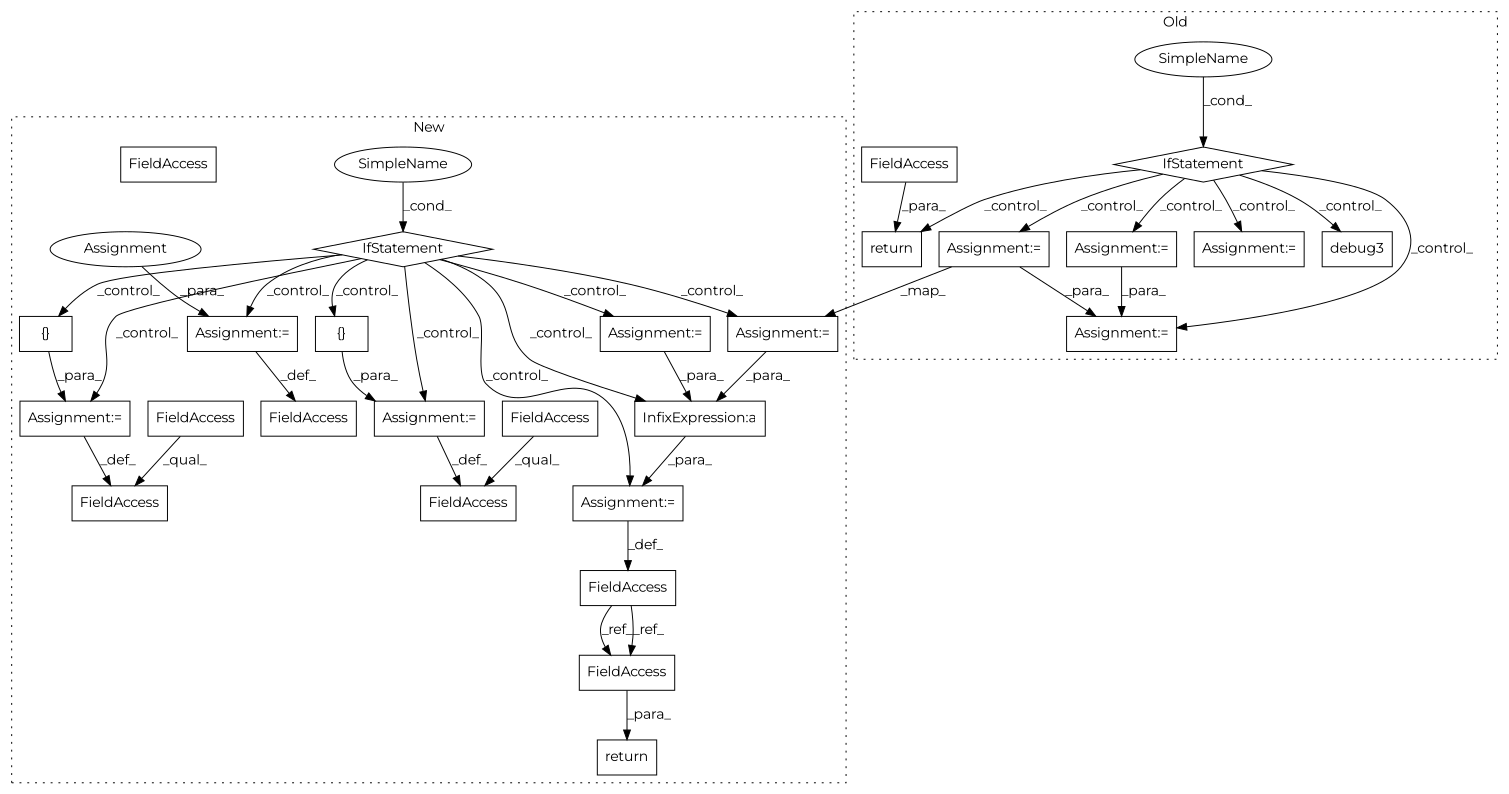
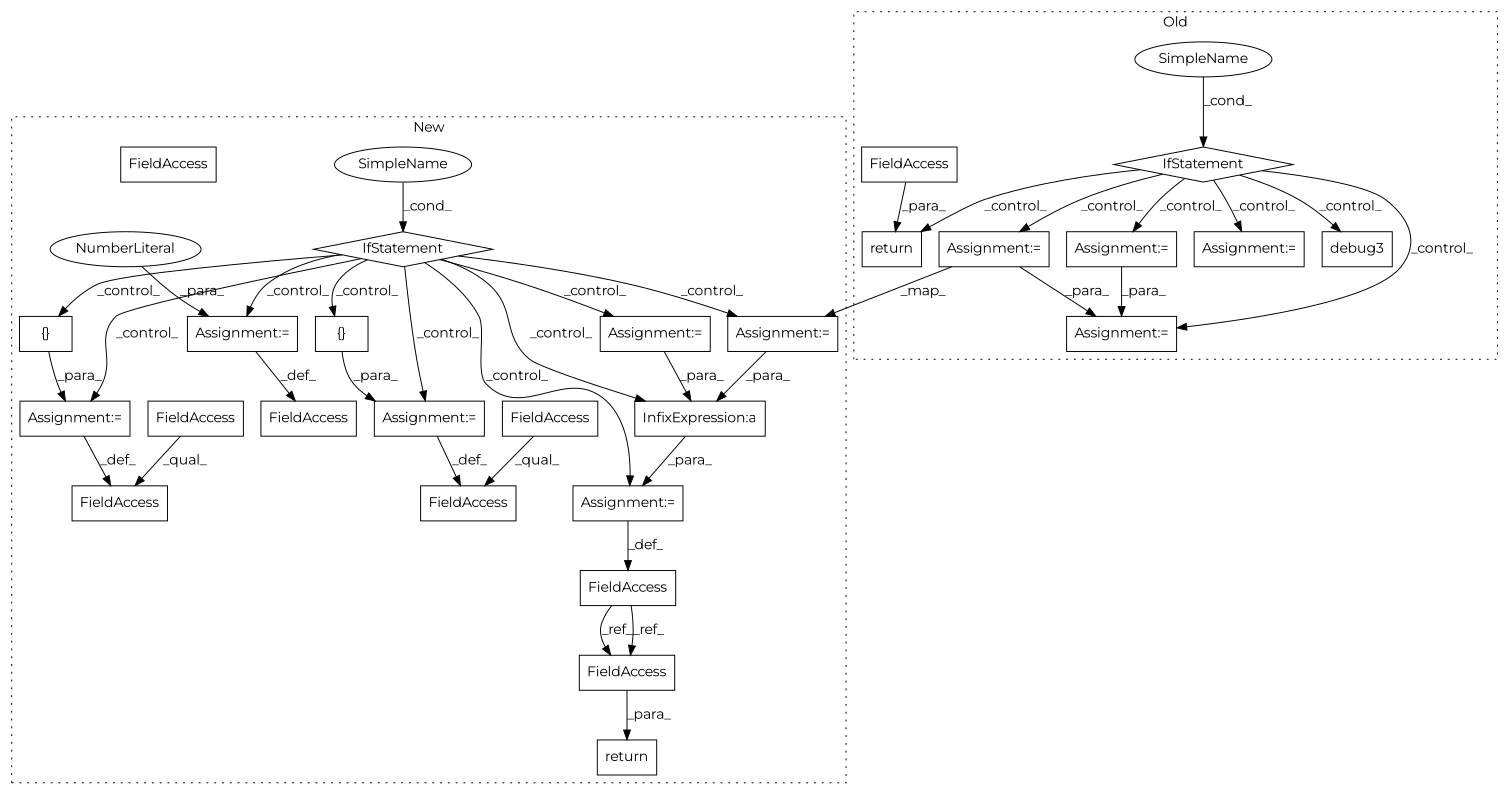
node "Assignment": label "Assignment" -> "NumberLiteral"
